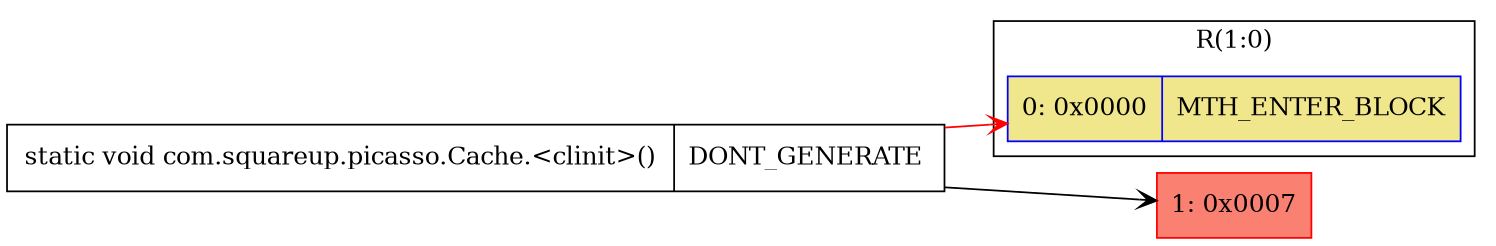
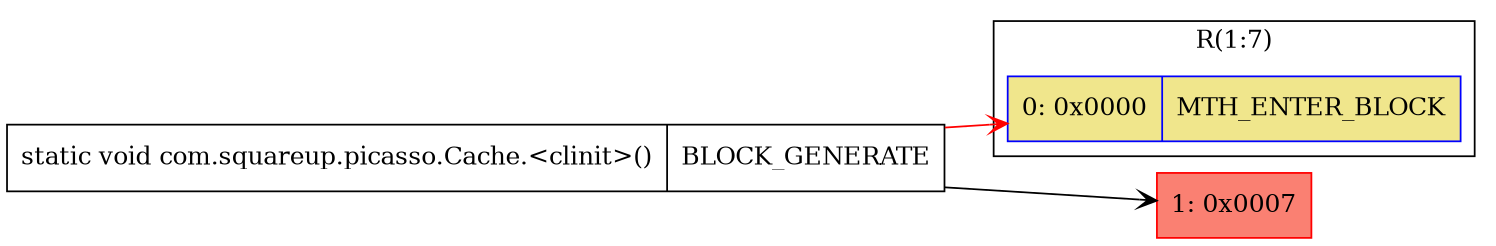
cluster "R(1:0)": label "R(1:0)" -> "R(1:7)"
node "static void com.squareup.picasso.Cache.<clinit>()": text "DONT_GENERATE" -> "BLOCK_GENERATE"
